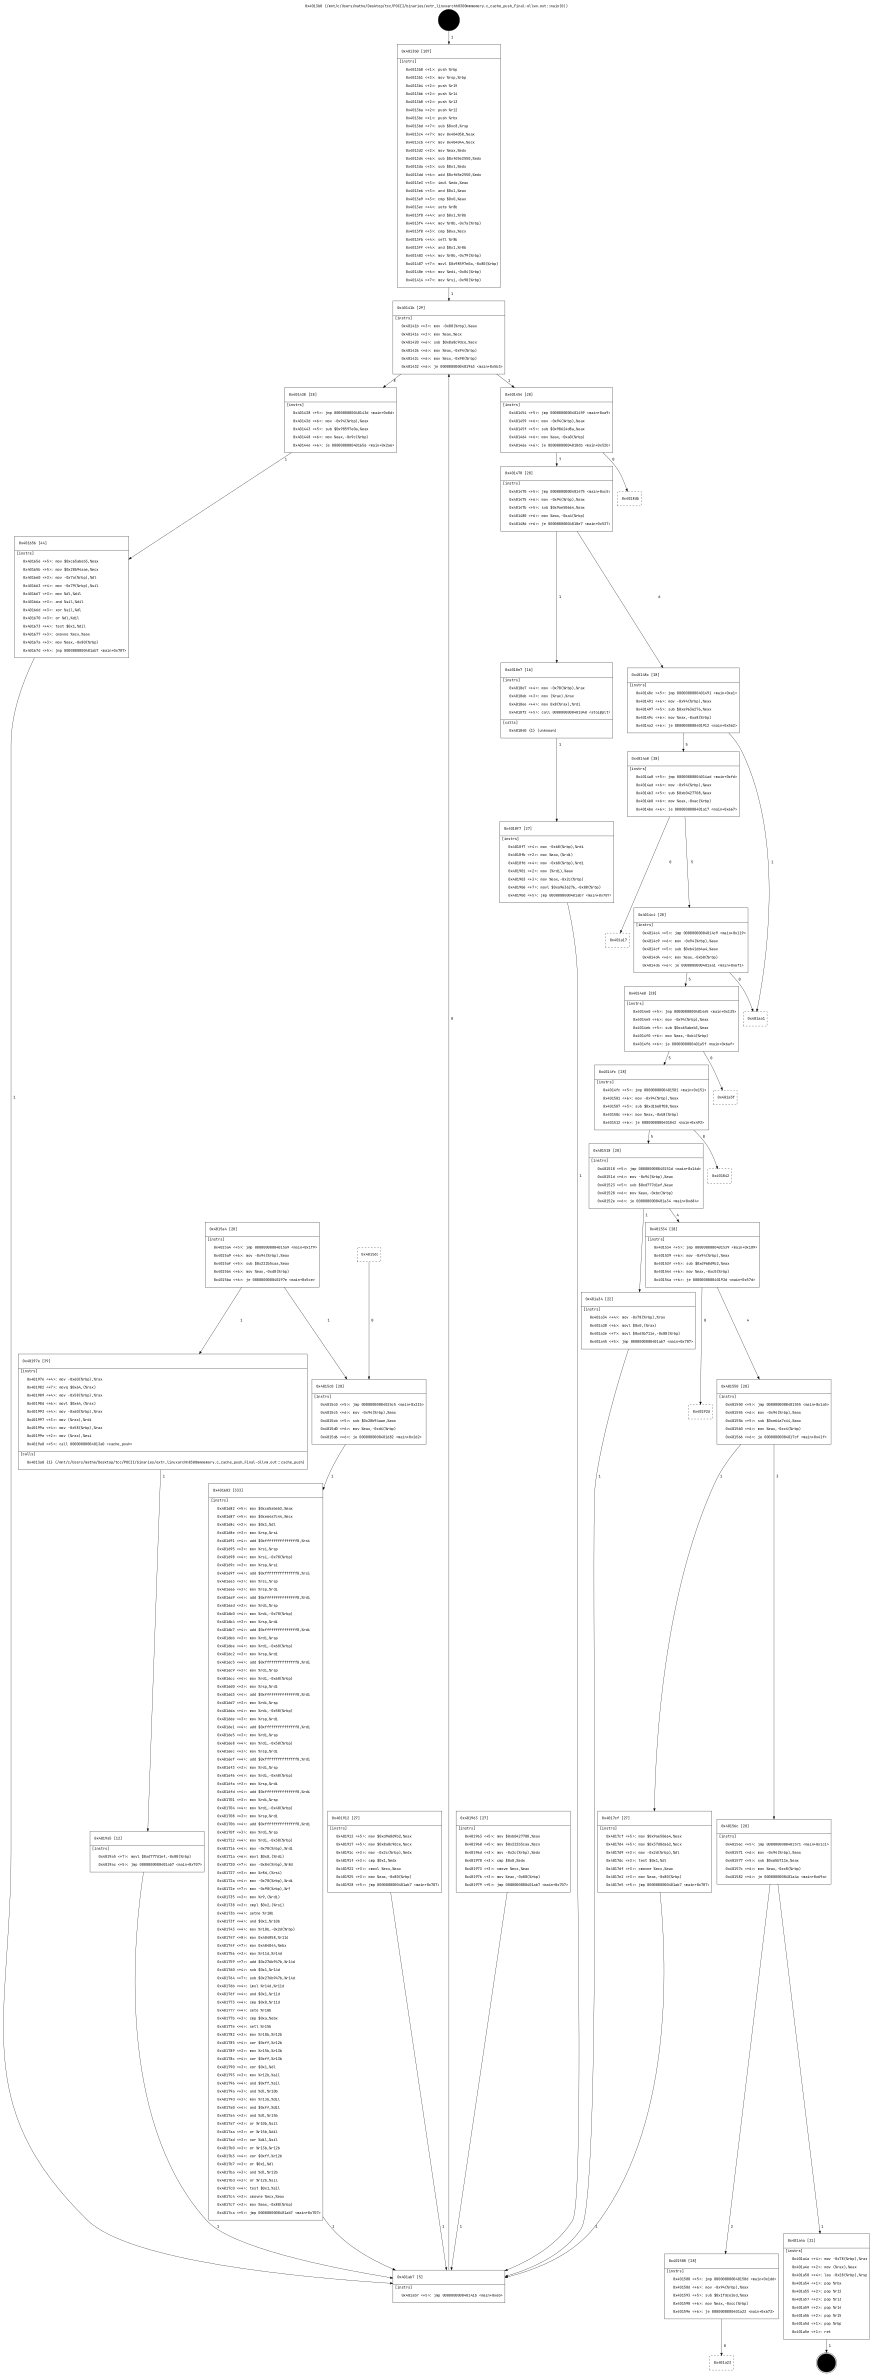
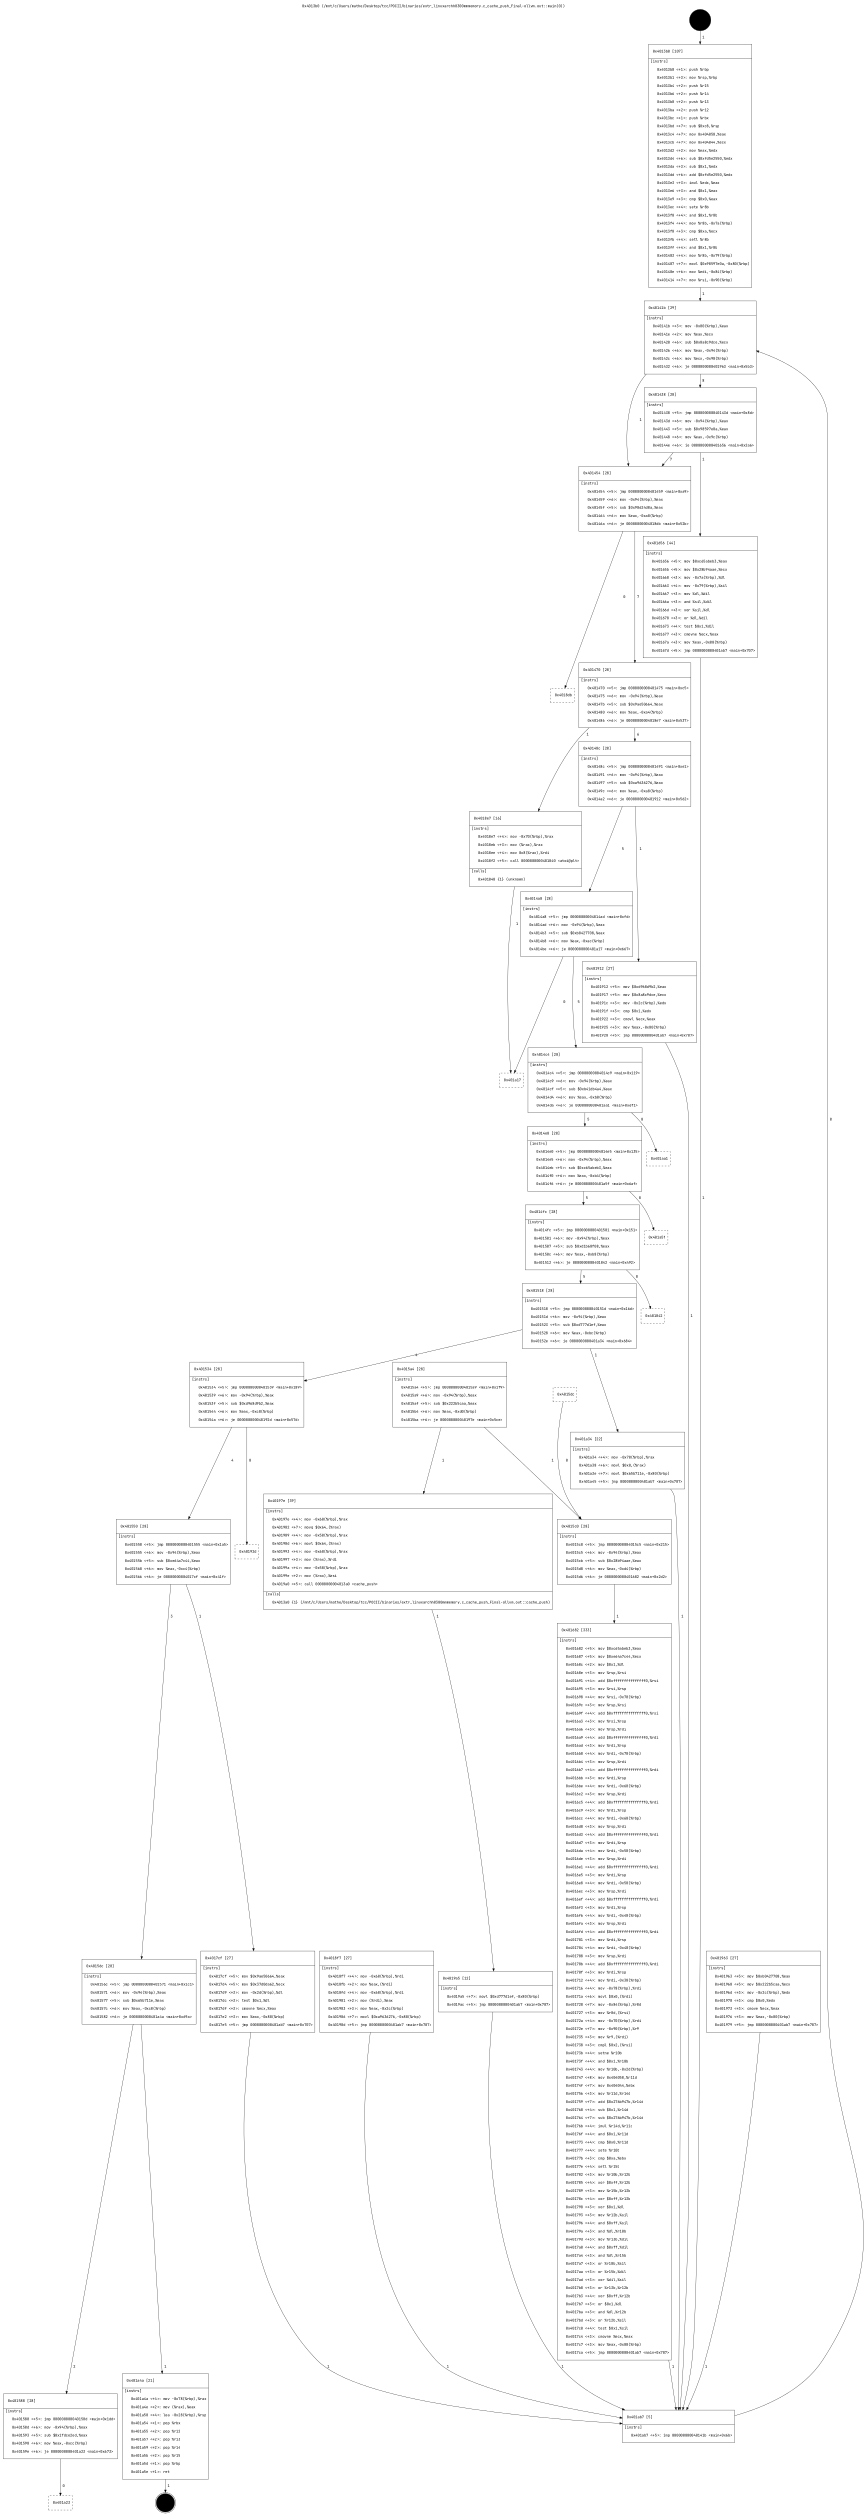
edge "0x401438 [28]" -> "0x401454 [28]": added, label "7"
edge "0x4018e7 [16]" -> "0x4018f7 [27]": now "0x4018e7 [16]" -> "0x401a17"
edge "0x40148c [28]" -> "0x401aa1": now "0x40148c [28]" -> "0x401912 [27]"
